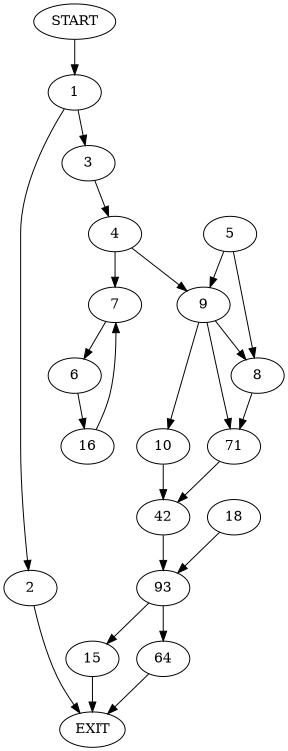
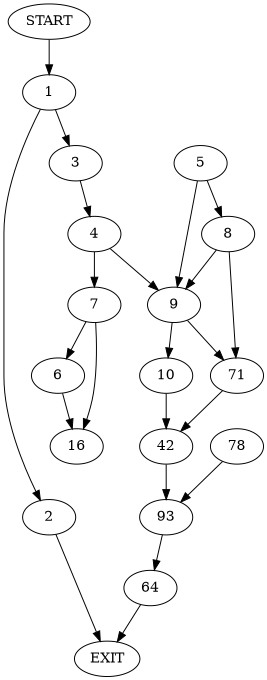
edge "9" -> "8": reversed
edge "16" -> "7": reversed
node "18": label "18" -> "78"
node "15": removed
